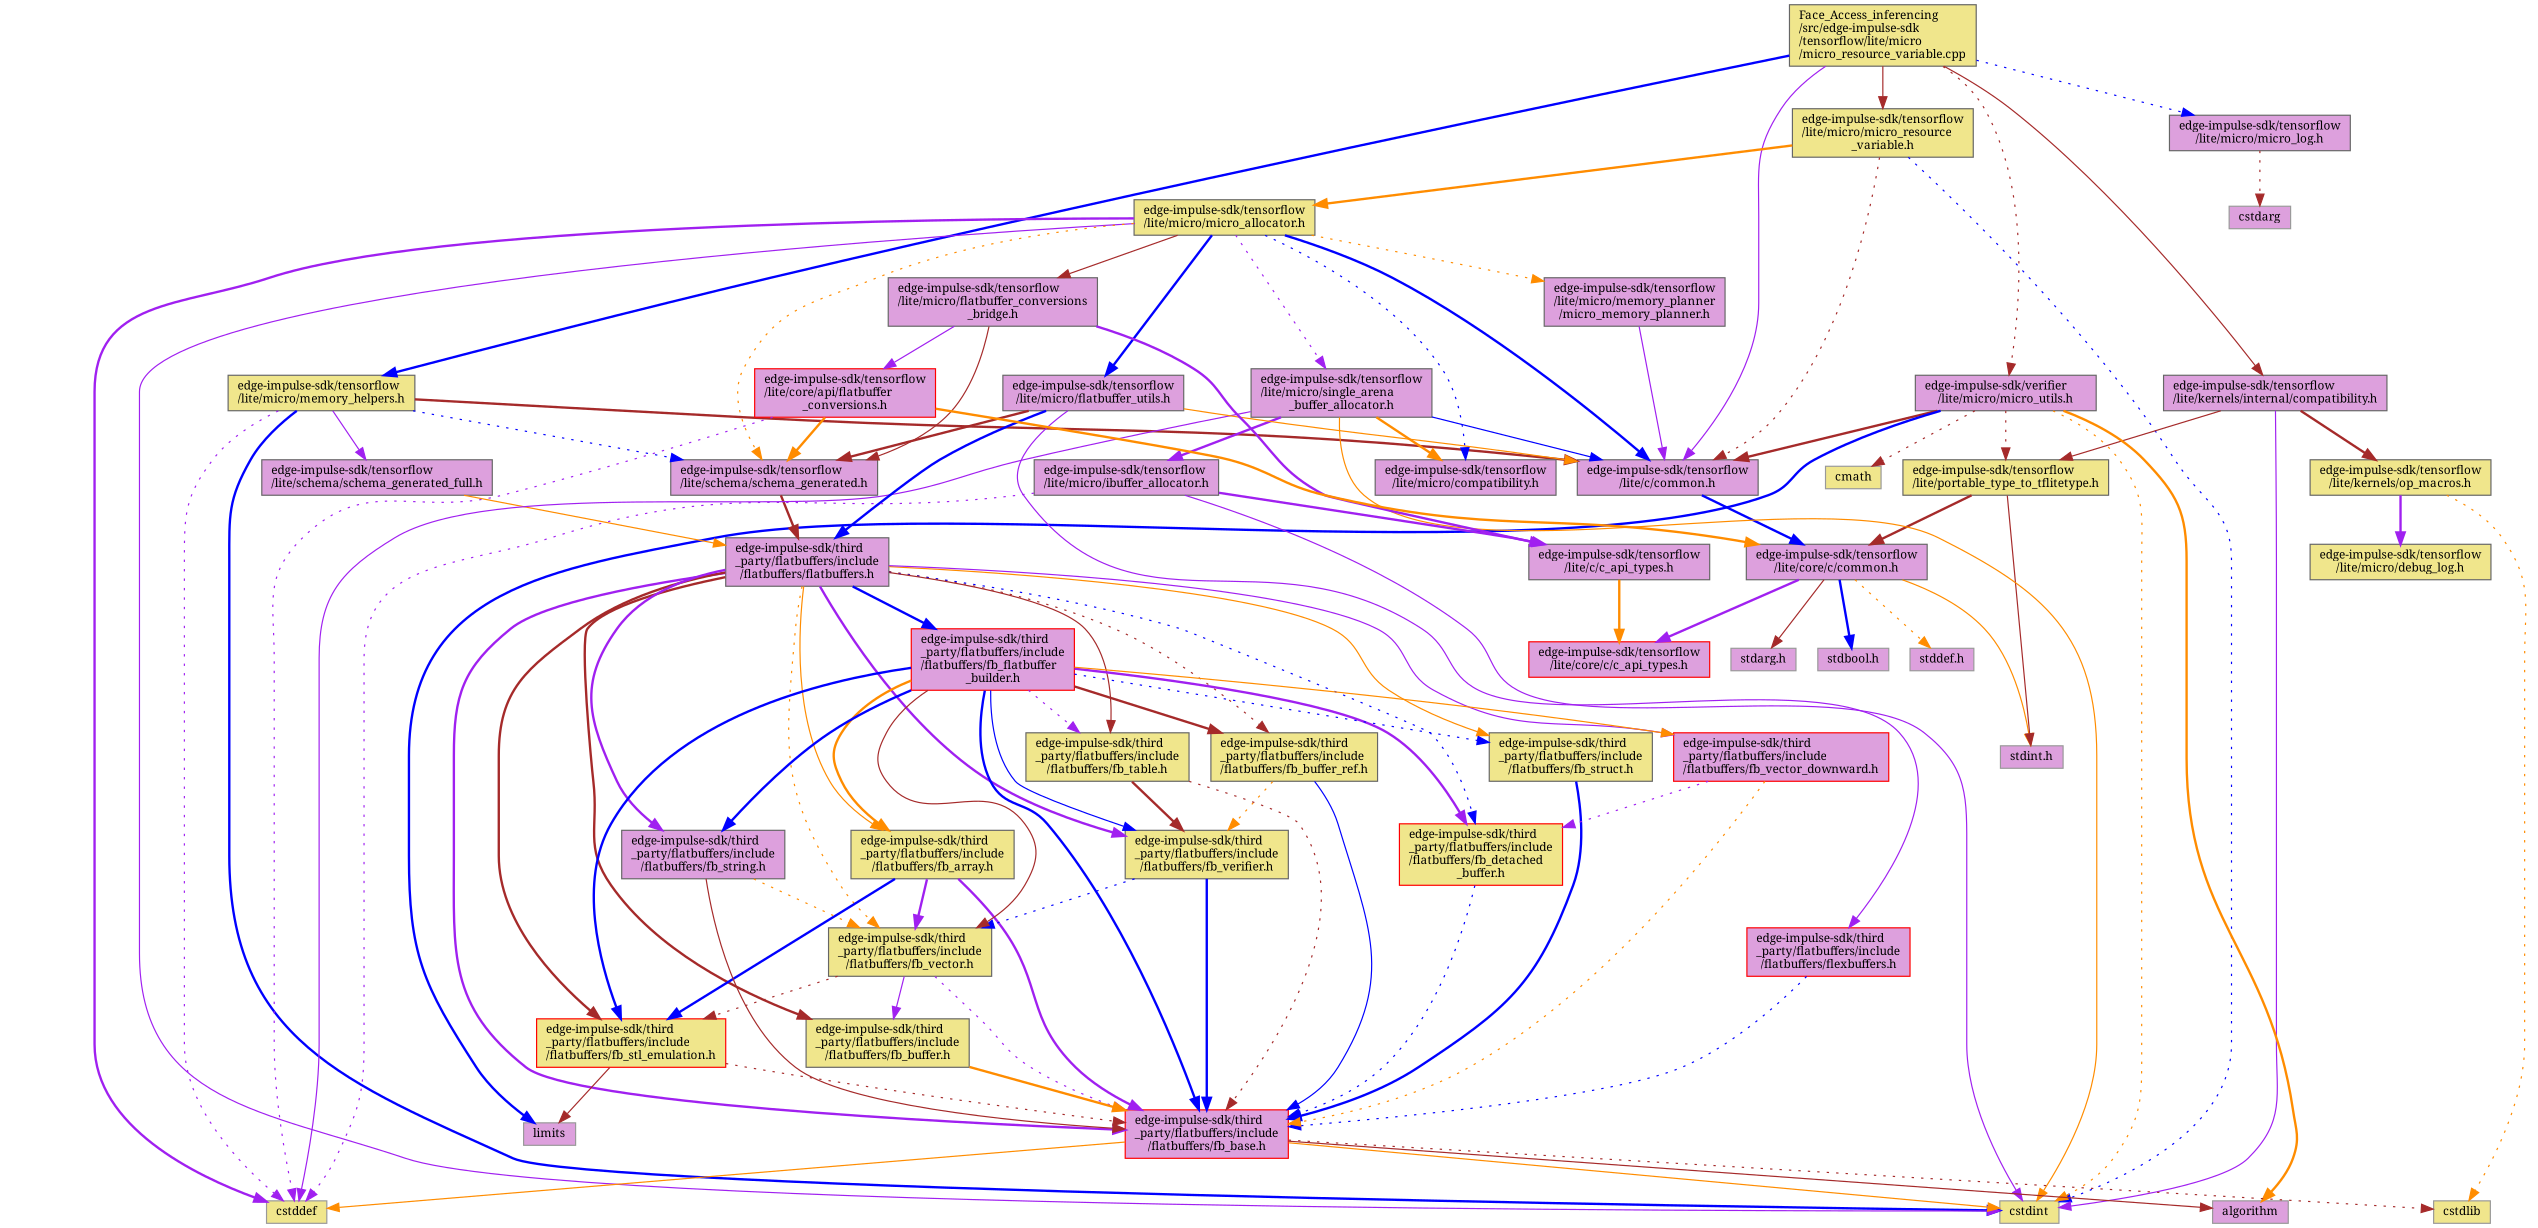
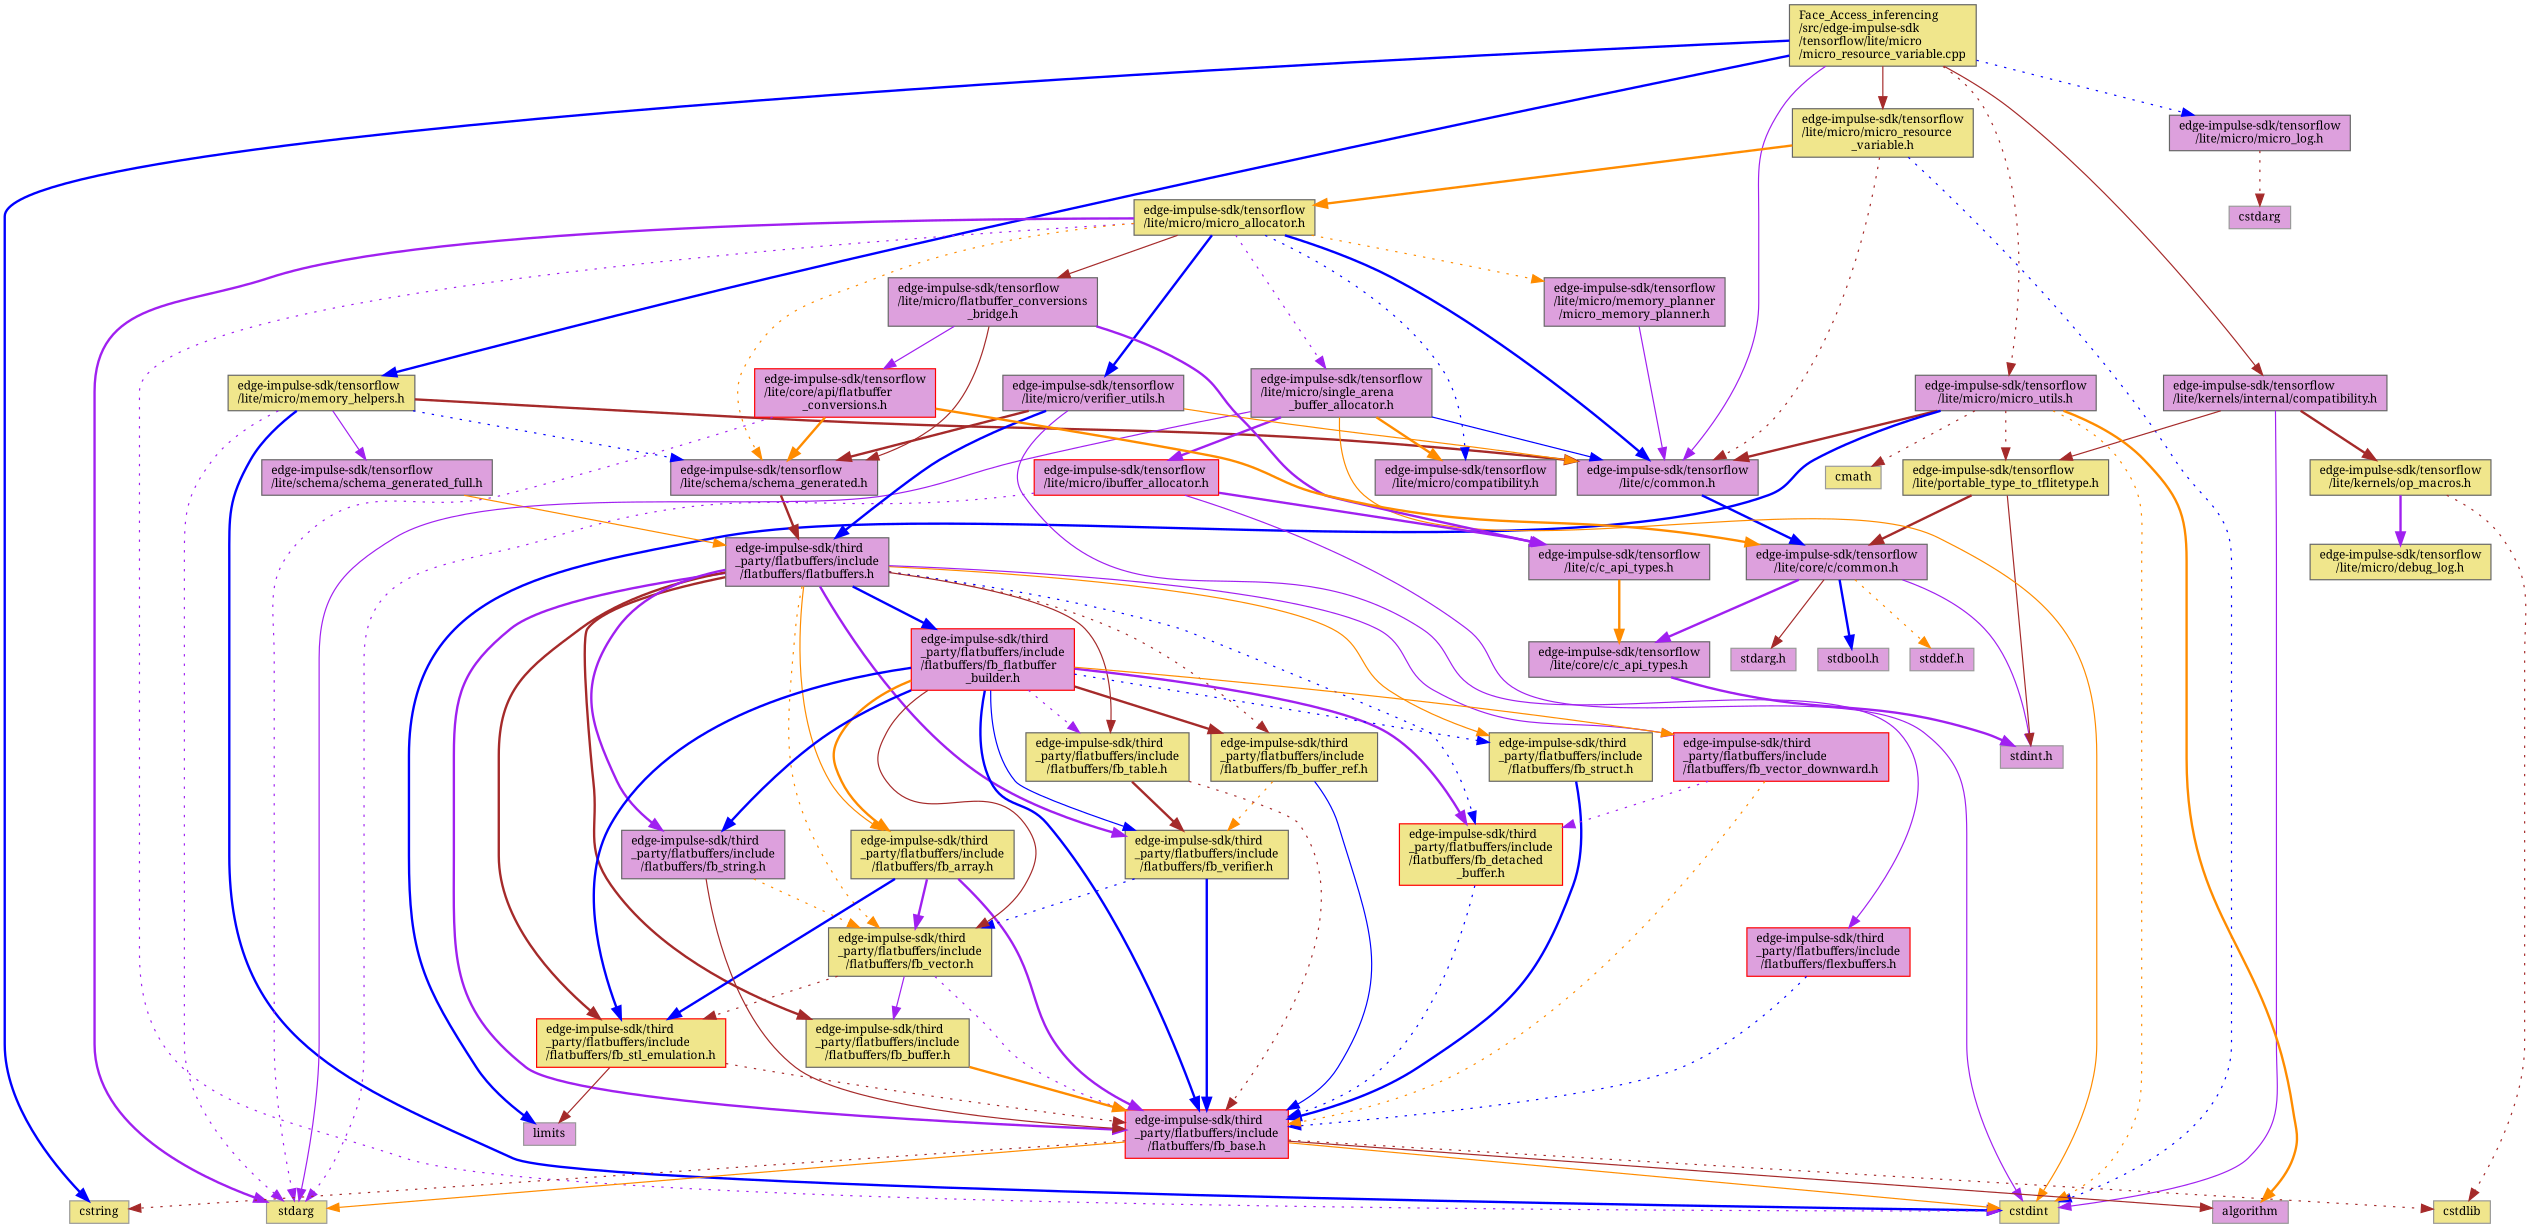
node "edge-impulse-sdk/tensorflow /lite/micro/flatbuffer_utils.h": label "edge-impulse-sdk/tensorflow /lite/micro/flatbuffer_utils.h" -> "edge-impulse-sdk/tensorflow /lite/micro/verifier_utils.h"
node "edge-impulse-sdk/verifier /lite/micro/micro_utils.h": label "edge-impulse-sdk/verifier /lite/micro/micro_utils.h" -> "edge-impulse-sdk/tensorflow /lite/micro/micro_utils.h"
node "edge-impulse-sdk/tensorflow /lite/micro/ibuffer_allocator.h": color grey40 -> red
edge "edge-impulse-sdk/tensorflow /lite/core/c/common.h" -> "stdint.h": color darkorange -> purple
node "edge-impulse-sdk/tensorflow /lite/core/c/c_api_types.h": color red -> grey40
edge "edge-impulse-sdk/tensorflow /lite/core/c/c_api_types.h" -> "stdint.h": added
edge "edge-impulse-sdk/tensorflow /lite/kernels/op_macros.h" -> "cstdlib": color darkorange -> brown
edge "edge-impulse-sdk/tensorflow /lite/micro/micro_allocator.h" -> "cstdint": style solid -> dotted
node "cstring": added
node "cstddef": label "cstddef" -> "stdarg"
